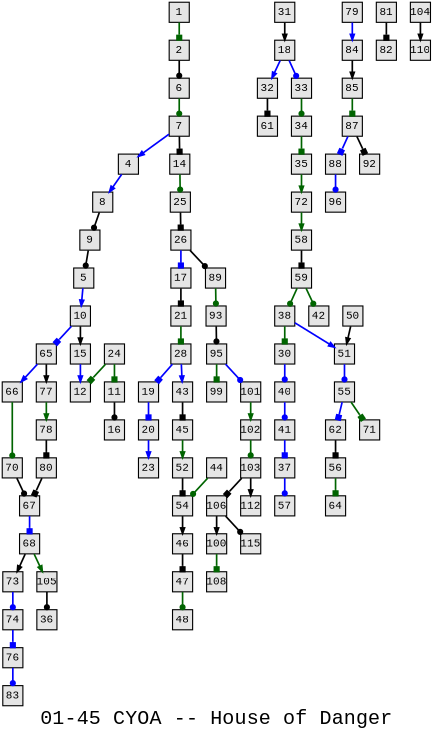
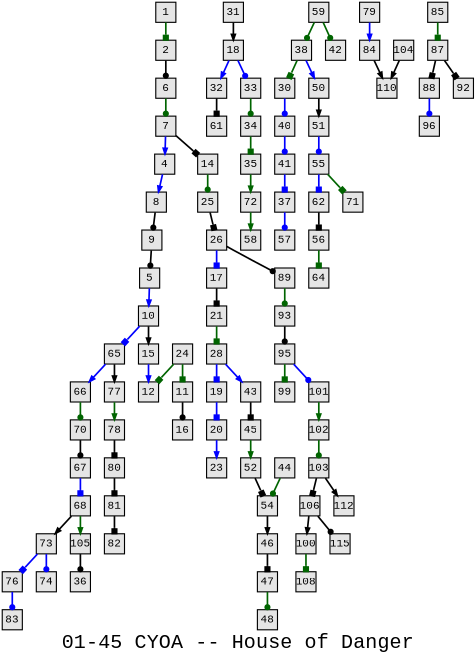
edge "84" -> "85": now "84" -> "110"
edge "87" -> "88": color blue -> black
edge "58" -> "59": removed
edge "38" -> "51": now "38" -> "50"
edge "80" -> "67": now "80" -> "81"
edge "74" -> "76": now "73" -> "76"
